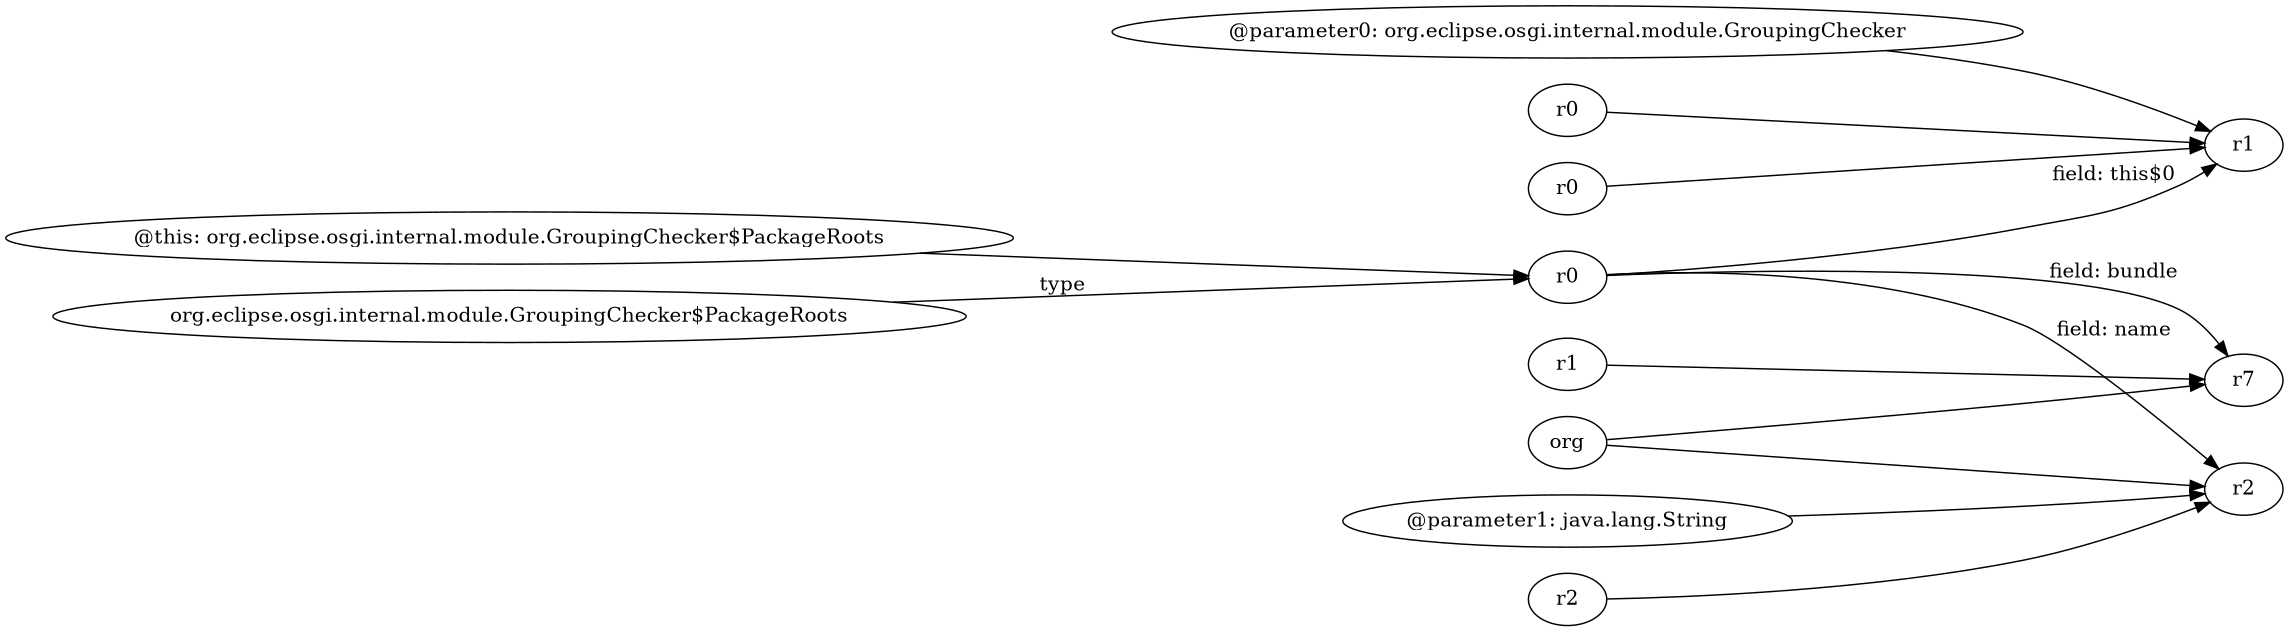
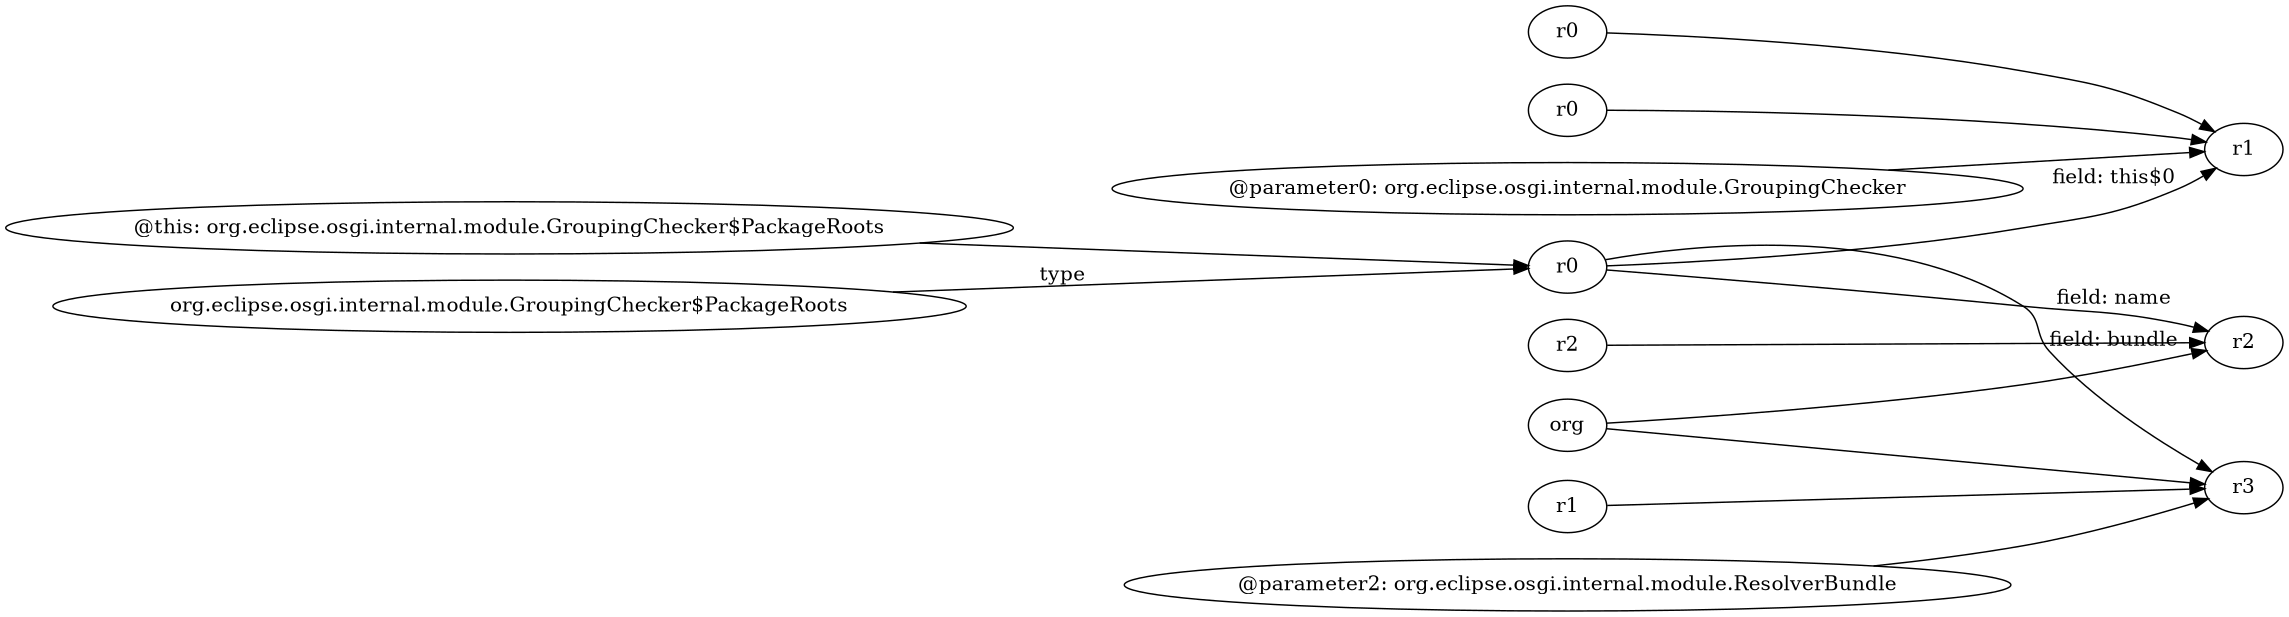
node "r7": label "r7" -> "r3"
node "@parameter1: java.lang.String": removed
node "@parameter2: org.eclipse.osgi.internal.module.ResolverBundle": added
